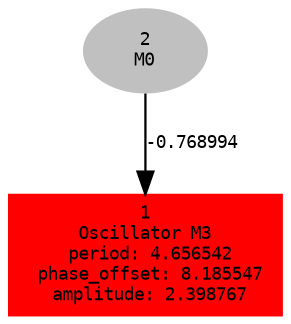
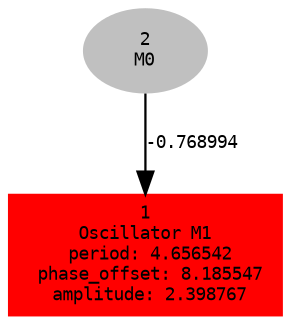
node "1": text "Oscillator M3" -> "Oscillator M1"
